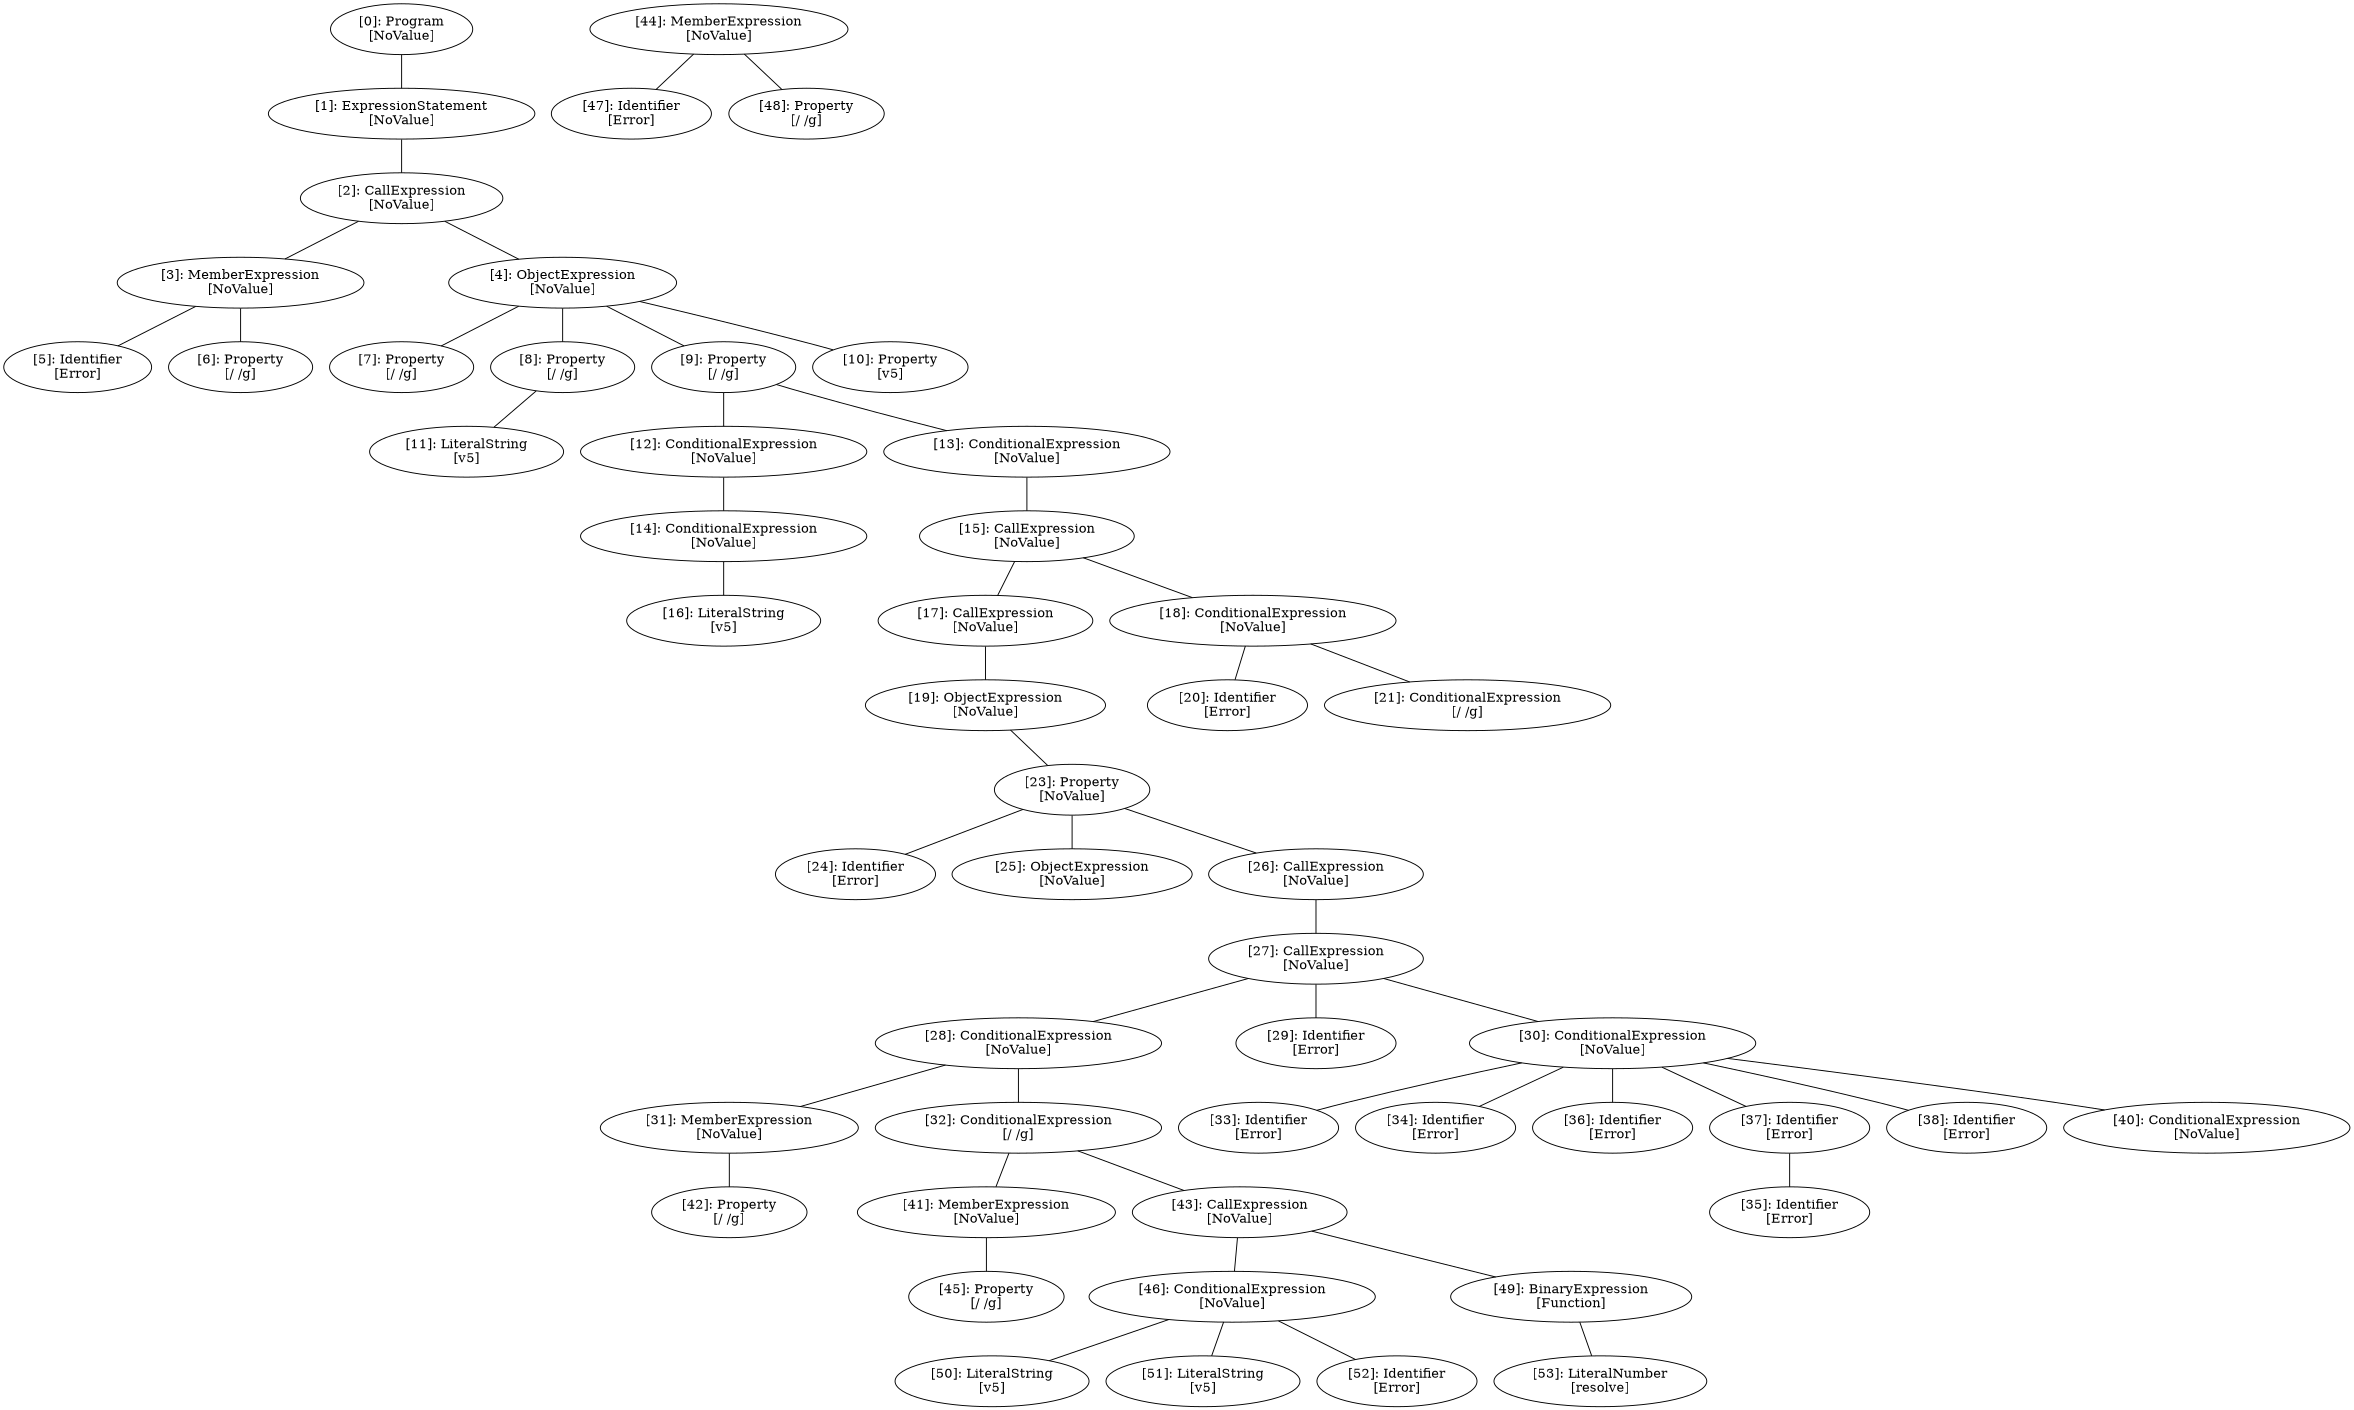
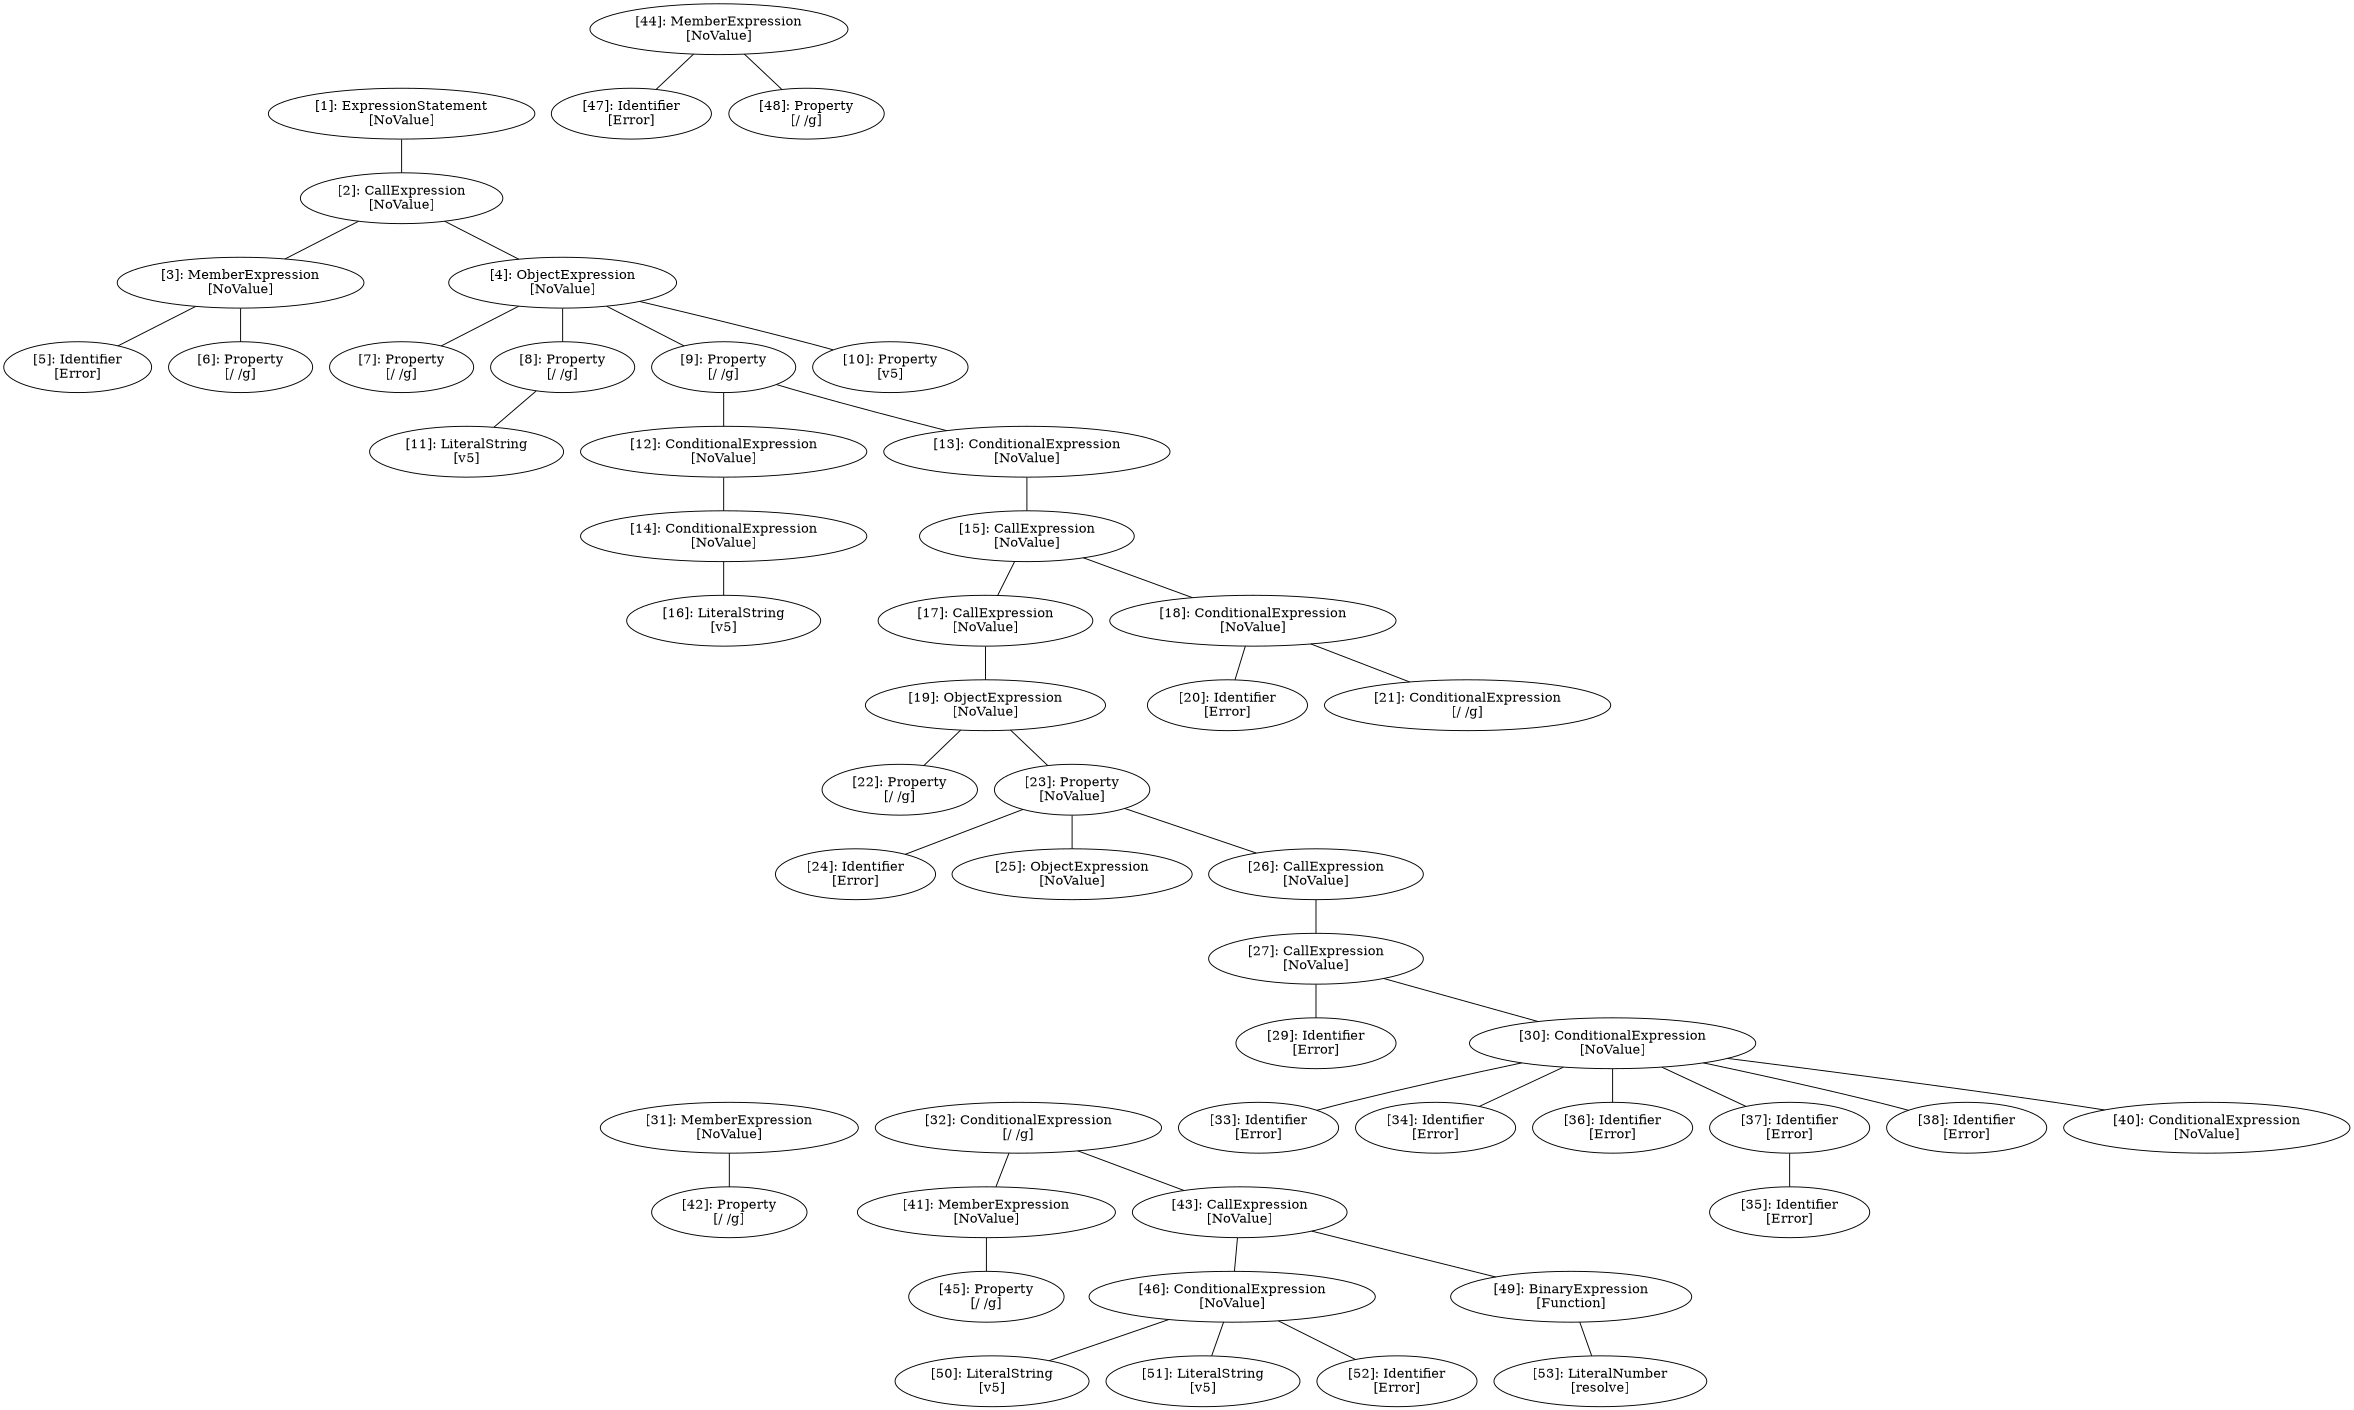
node "[0]: Program [NoValue]": removed
node "[22]: Property [/ /g]": added
node "[28]: ConditionalExpression [NoValue]": removed
